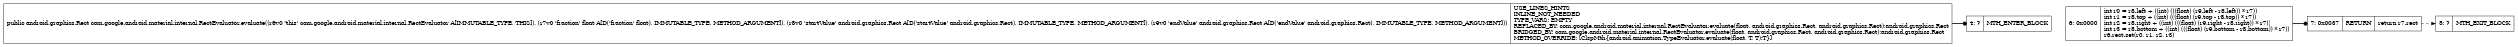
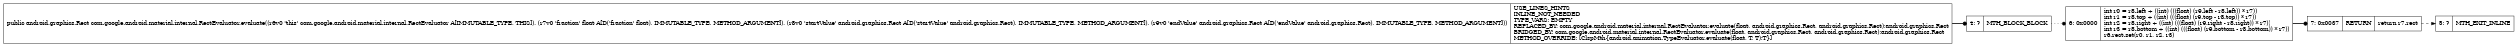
node "4: ?": text "MTH_ENTER_BLOCK" -> "MTH_BLOCK_BLOCK"
node "5: ?": text "MTH_EXIT_BLOCK" -> "MTH_EXIT_INLINE"
edge "4: ?" -> "6: 0x0000": added
